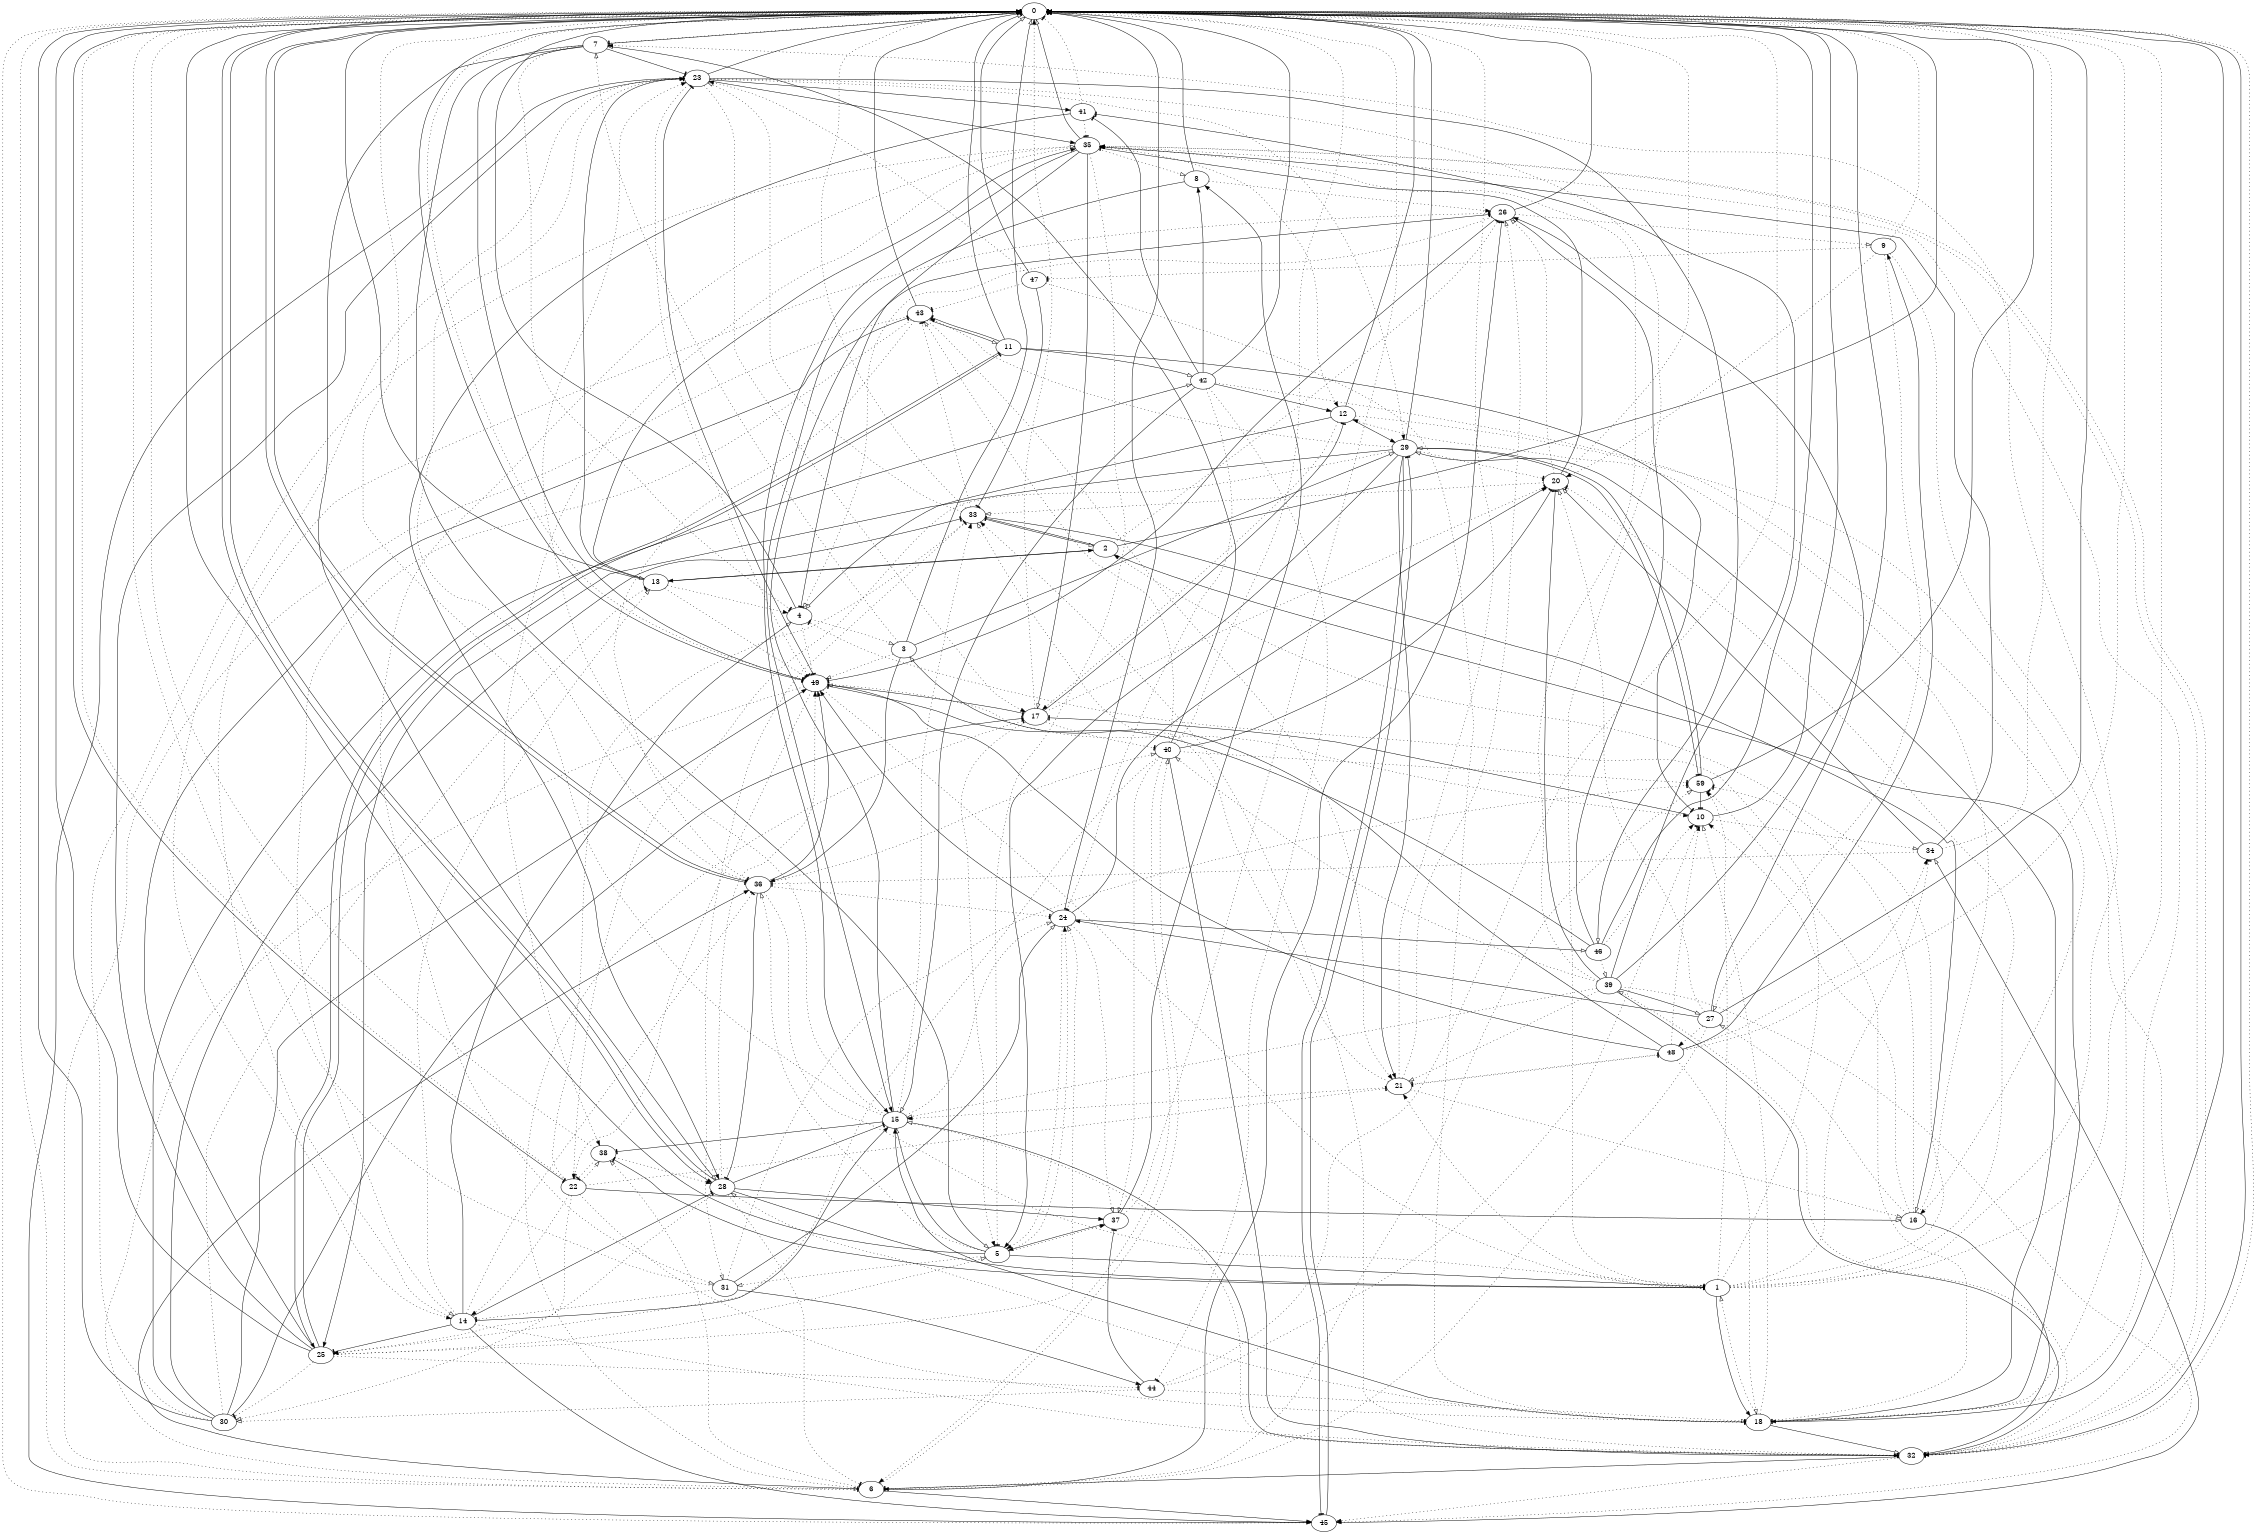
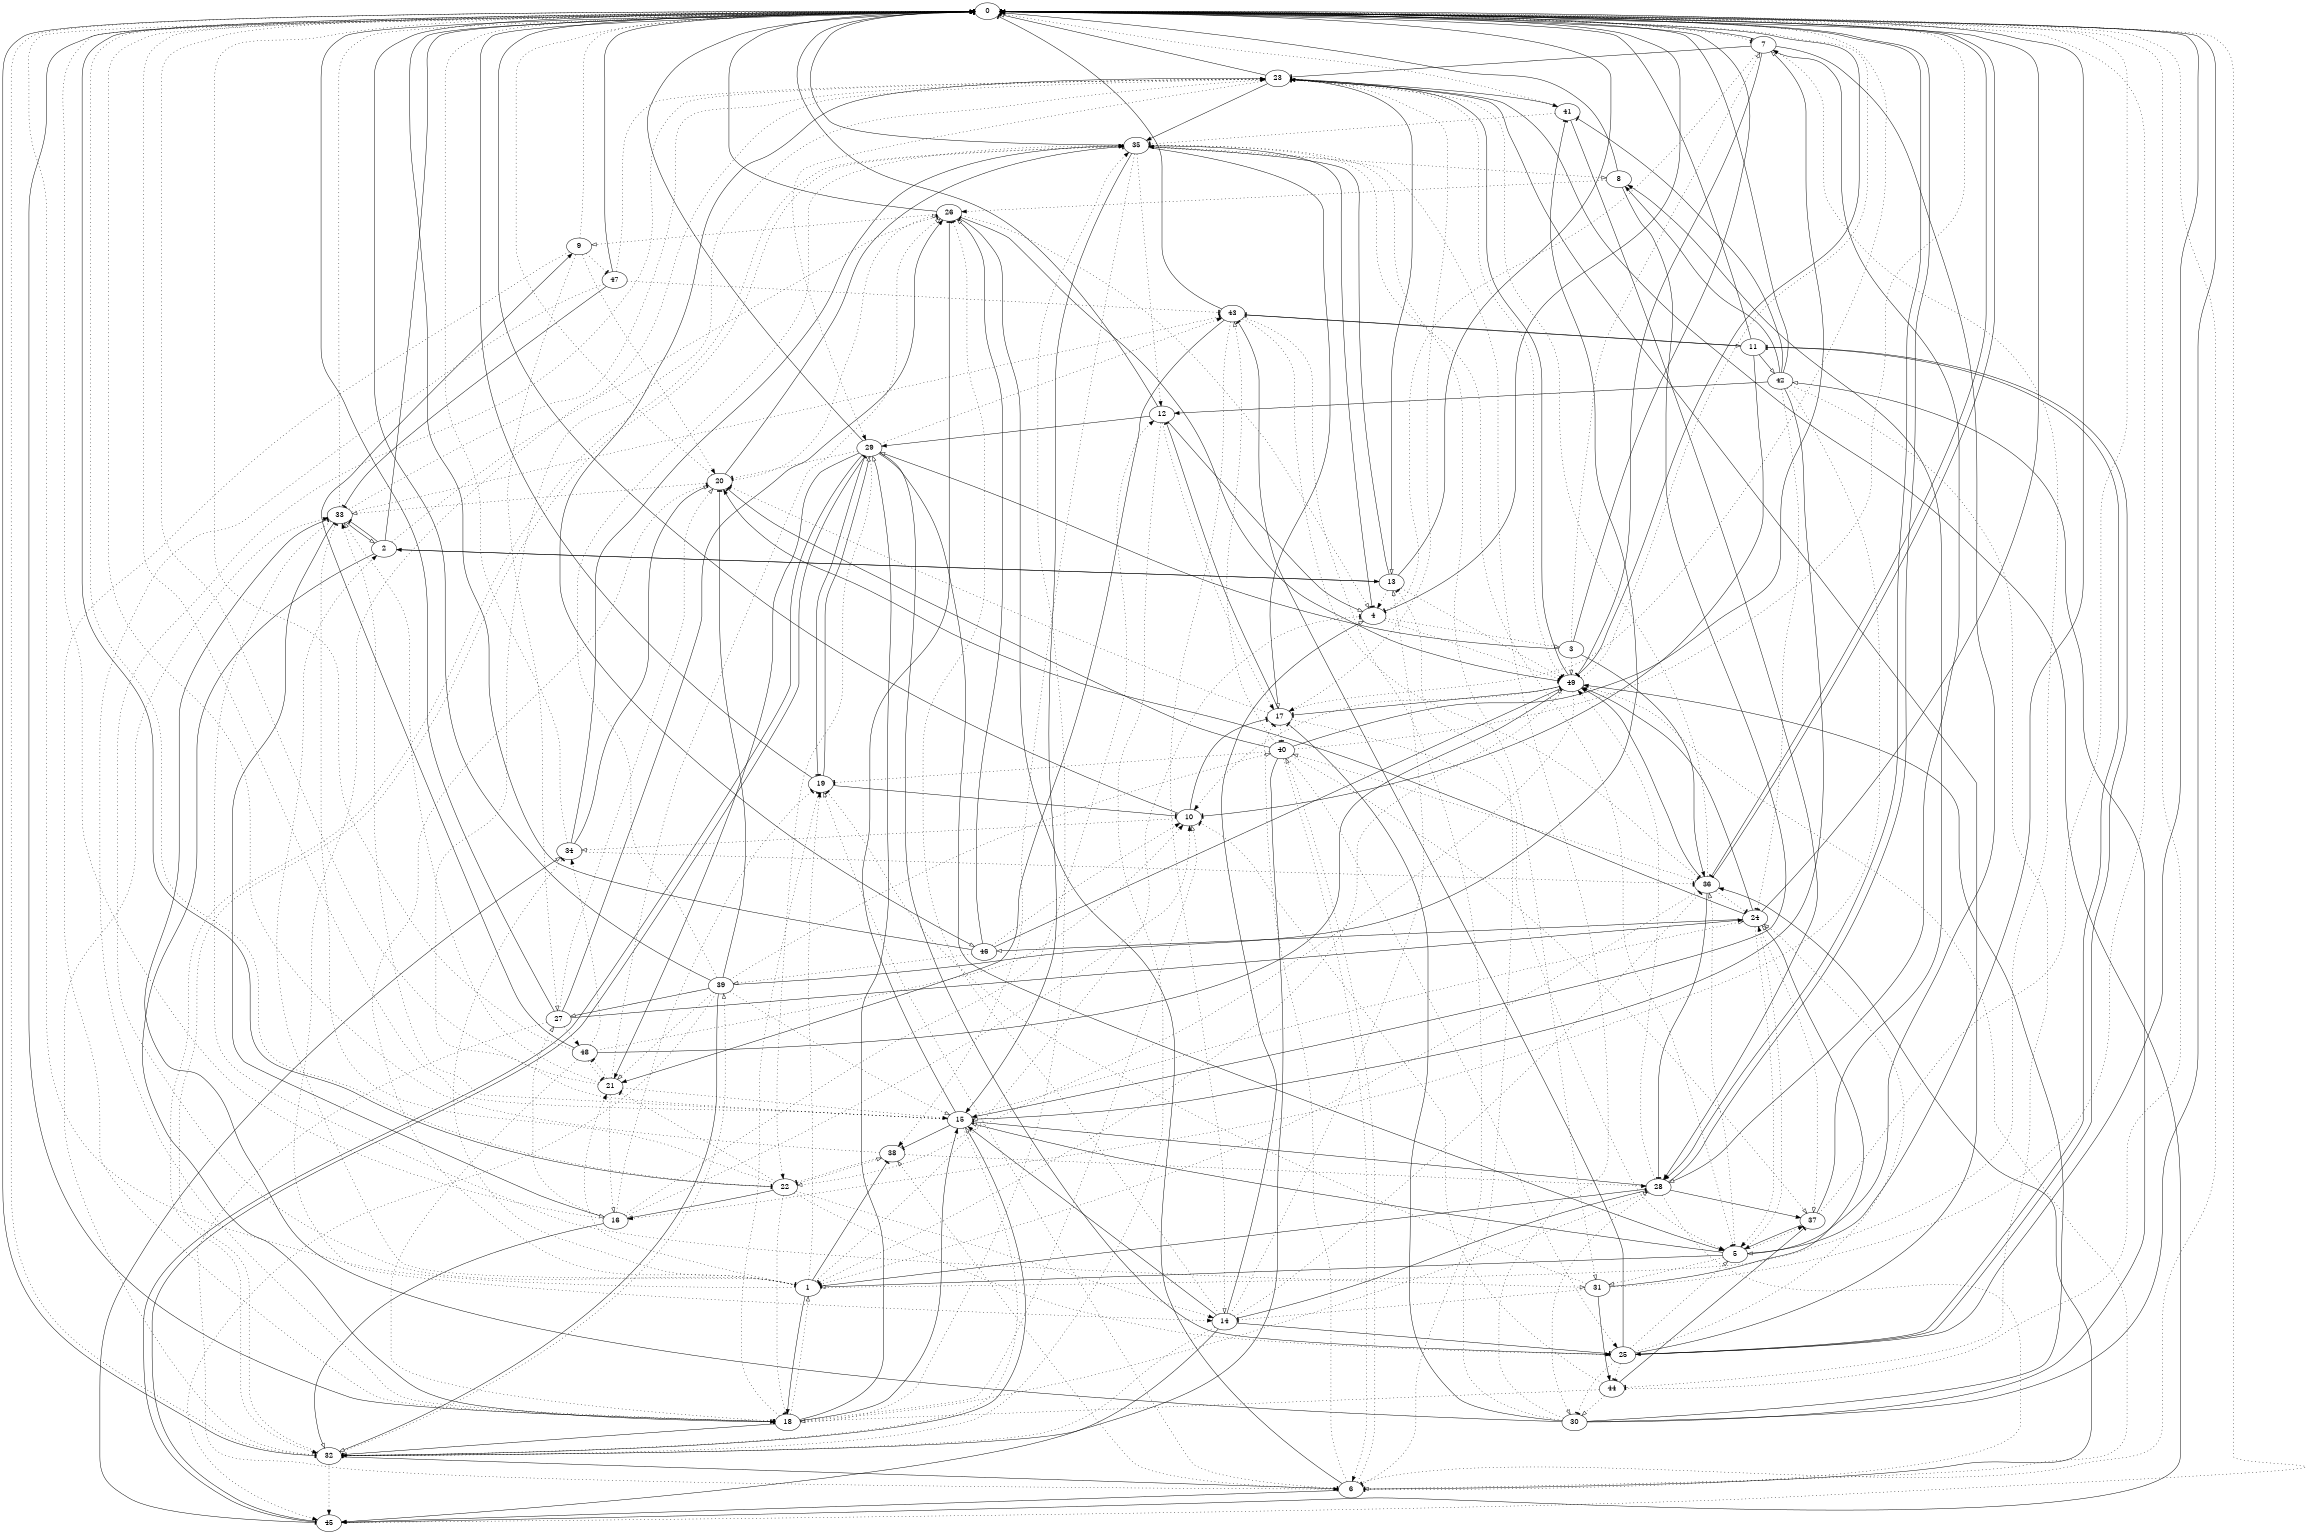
edge "16" -> "0": added
edge "43" -> "21": style dotted -> solid
edge "48" -> "3": removed
node "59": label "59" -> "19"
